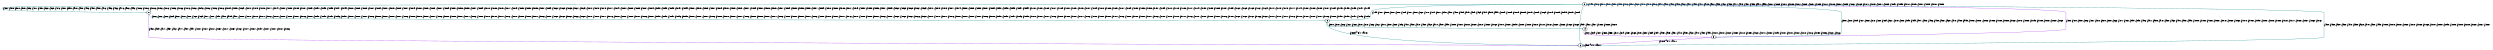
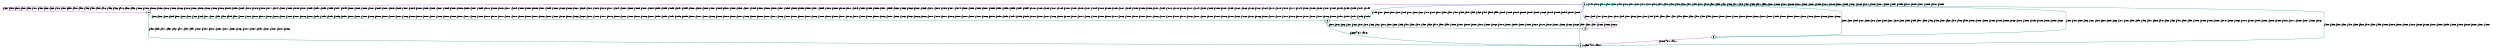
edge "b" -> "c": color teal -> purple
edge "b" -> "a": color purple -> teal
edge "9" -> "a": now "9" -> "b"
edge "c" -> "6": color purple -> teal
